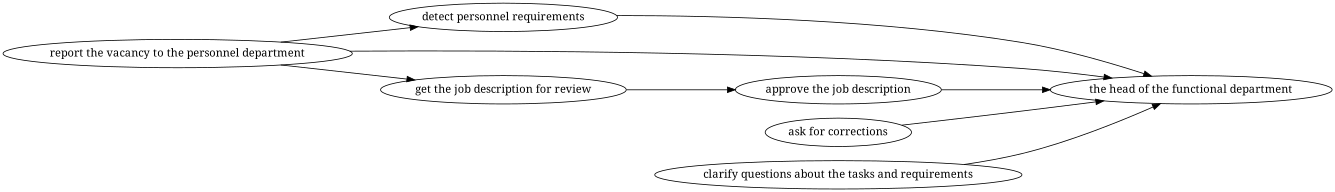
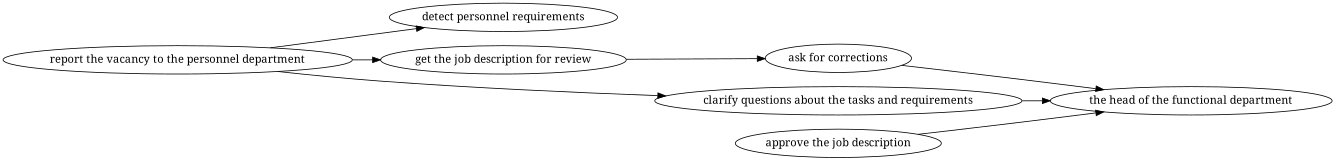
edge "detect personnel requirements" -> "the head of the functional department": removed
edge "report the vacancy to the personnel department" -> "the head of the functional department": now "report the vacancy to the personnel department" -> "clarify questions about the tasks and requirements"
edge "get the job description for review" -> "approve the job description": now "get the job description for review" -> "ask for corrections"
